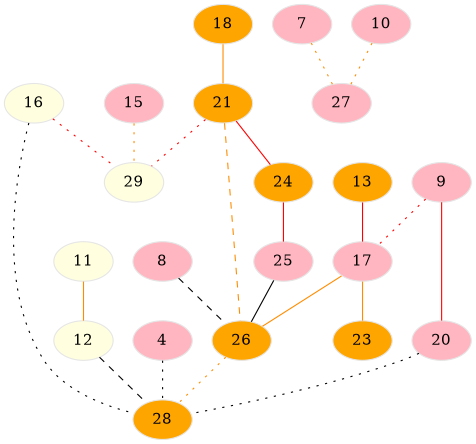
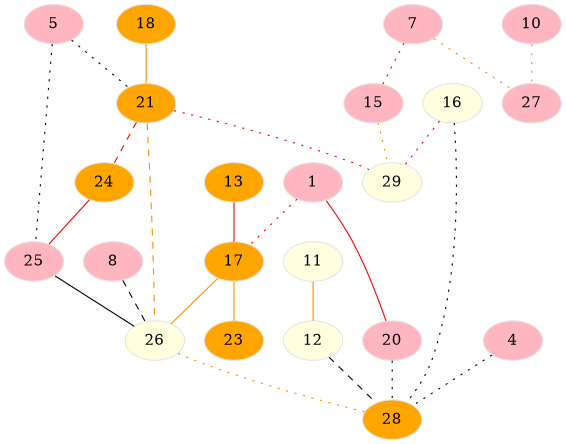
node "5": added
edge "7" -- "15": added
edge "21" -- "24": style solid -> dashed
node "9": label "9" -> "1"
node "17": fillcolor lightpink -> orange
node "26": fillcolor orange -> lightyellow
